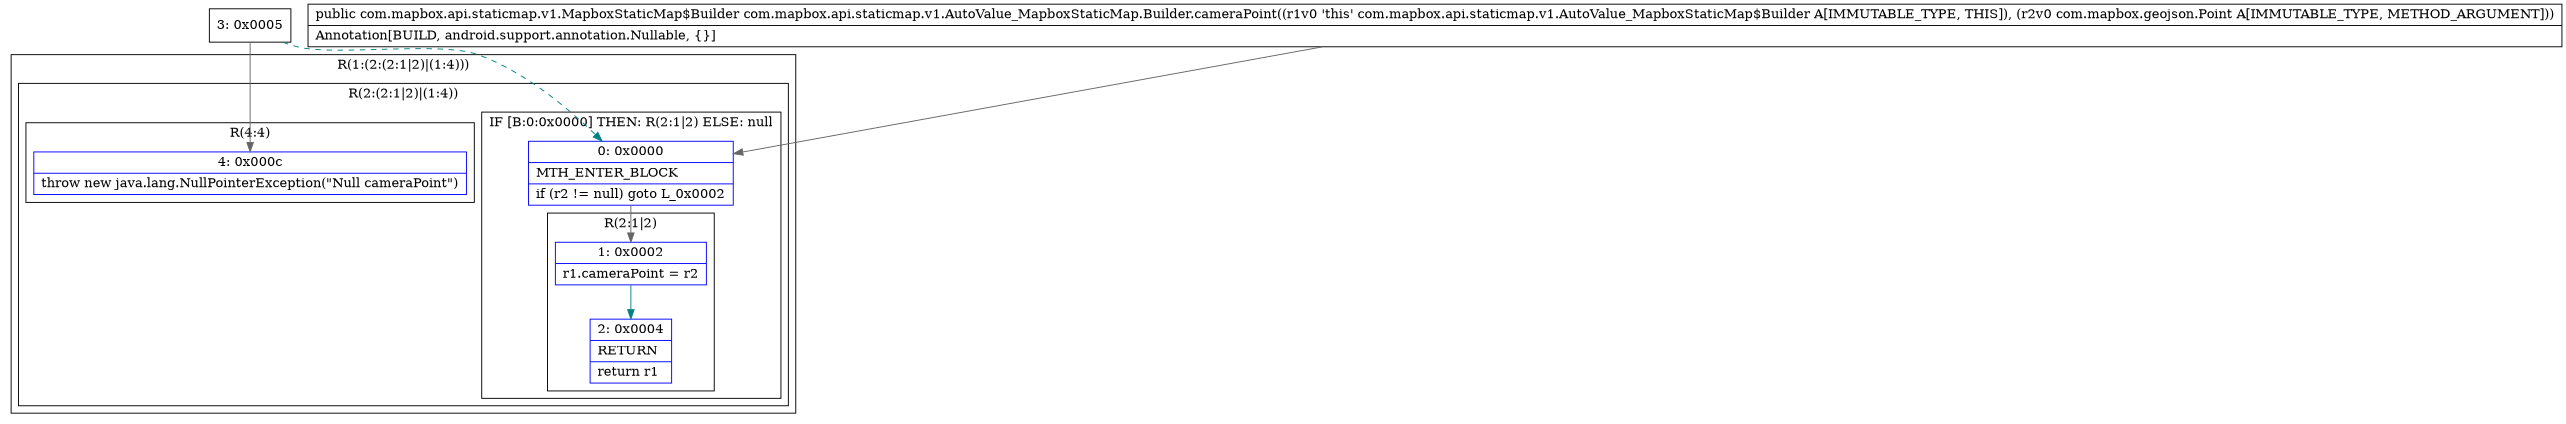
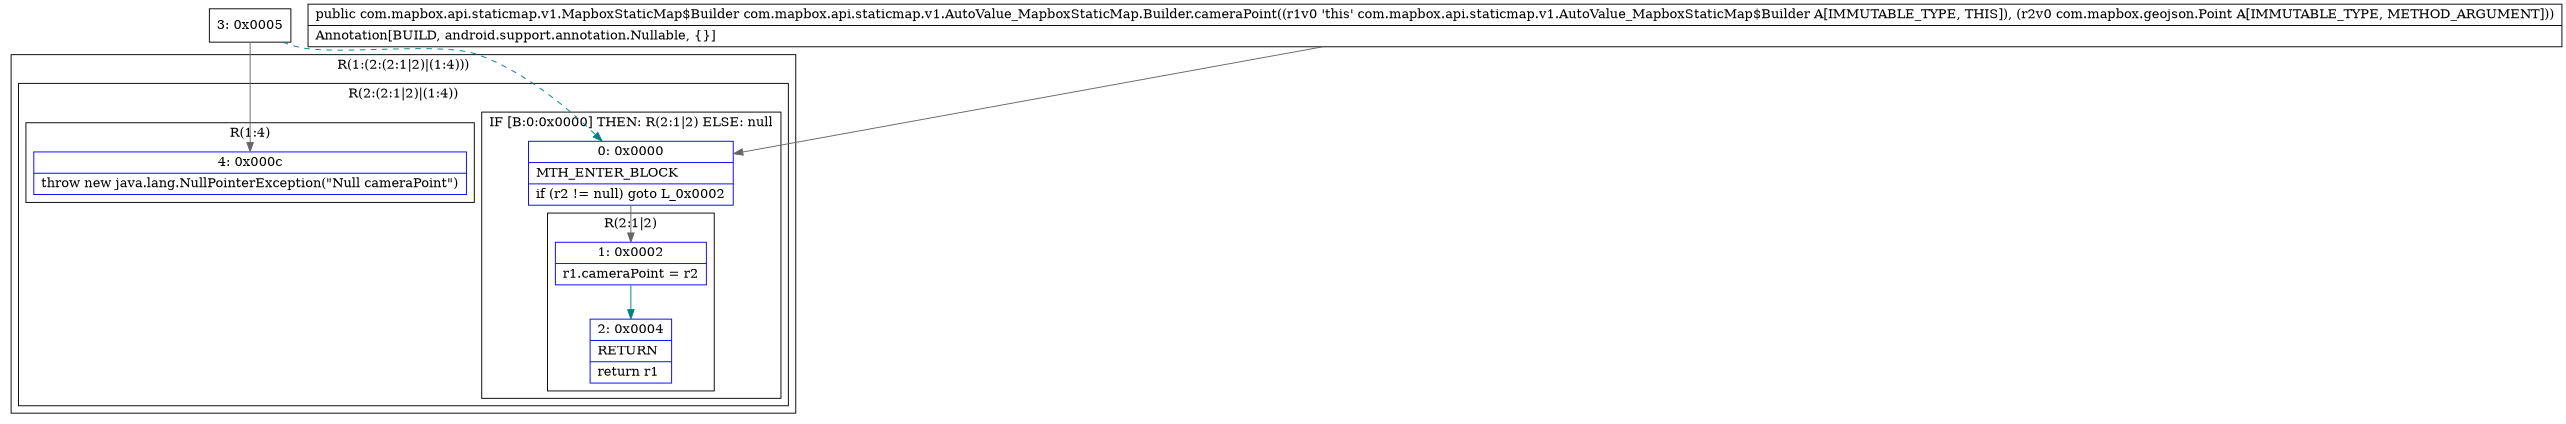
cluster "R(4:4)": label "R(4:4)" -> "R(1:4)"
